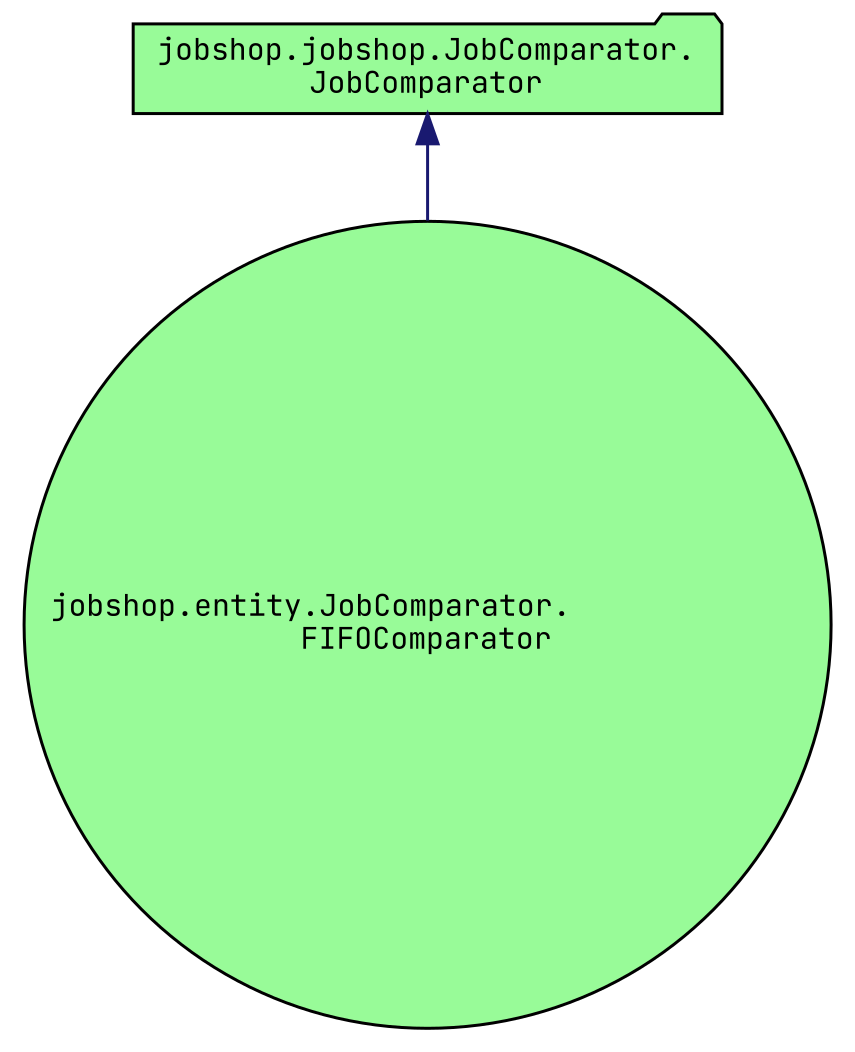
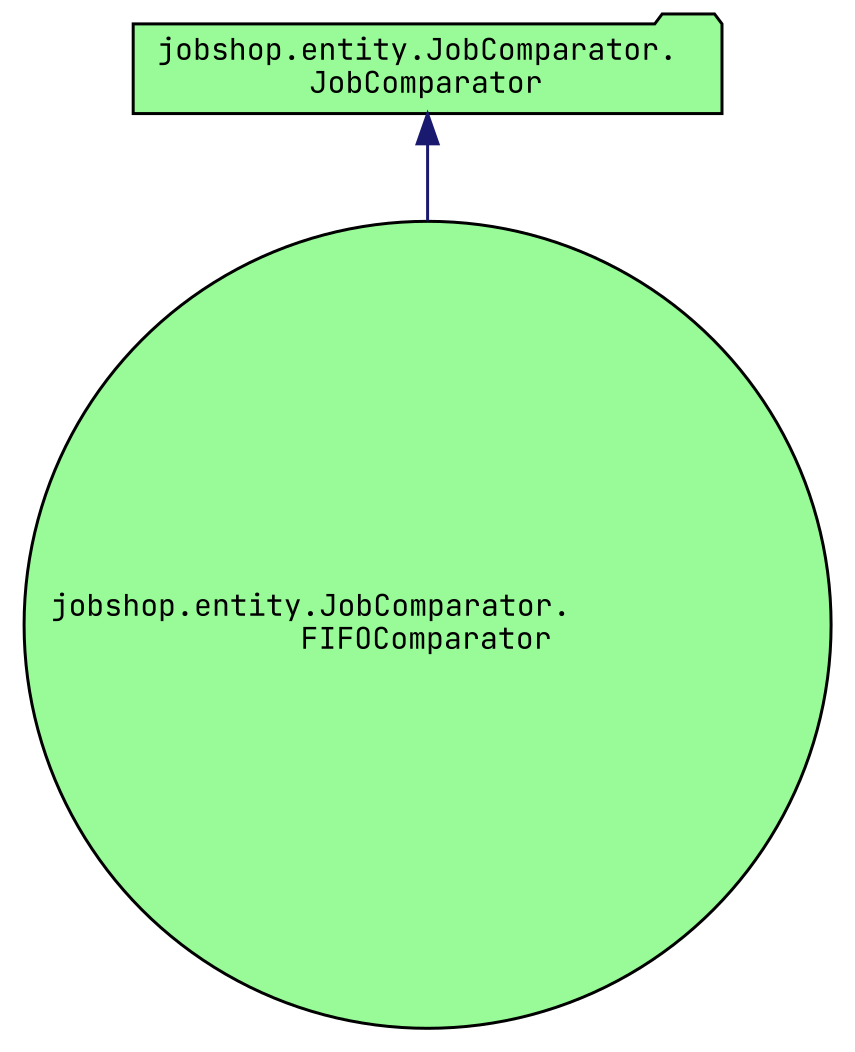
node "jobshop.jobshop.JobComparator. JobComparator": label "jobshop.jobshop.JobComparator. JobComparator" -> "jobshop.entity.JobComparator. JobComparator"
